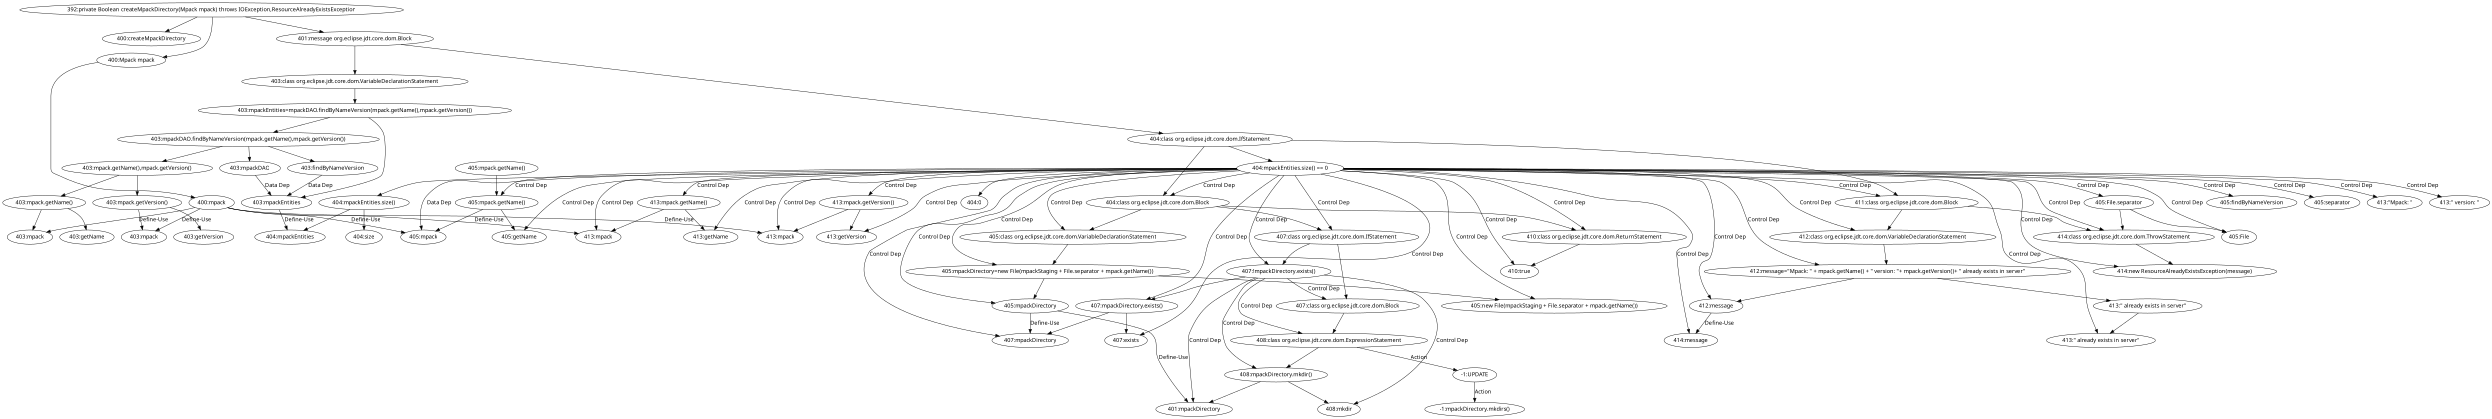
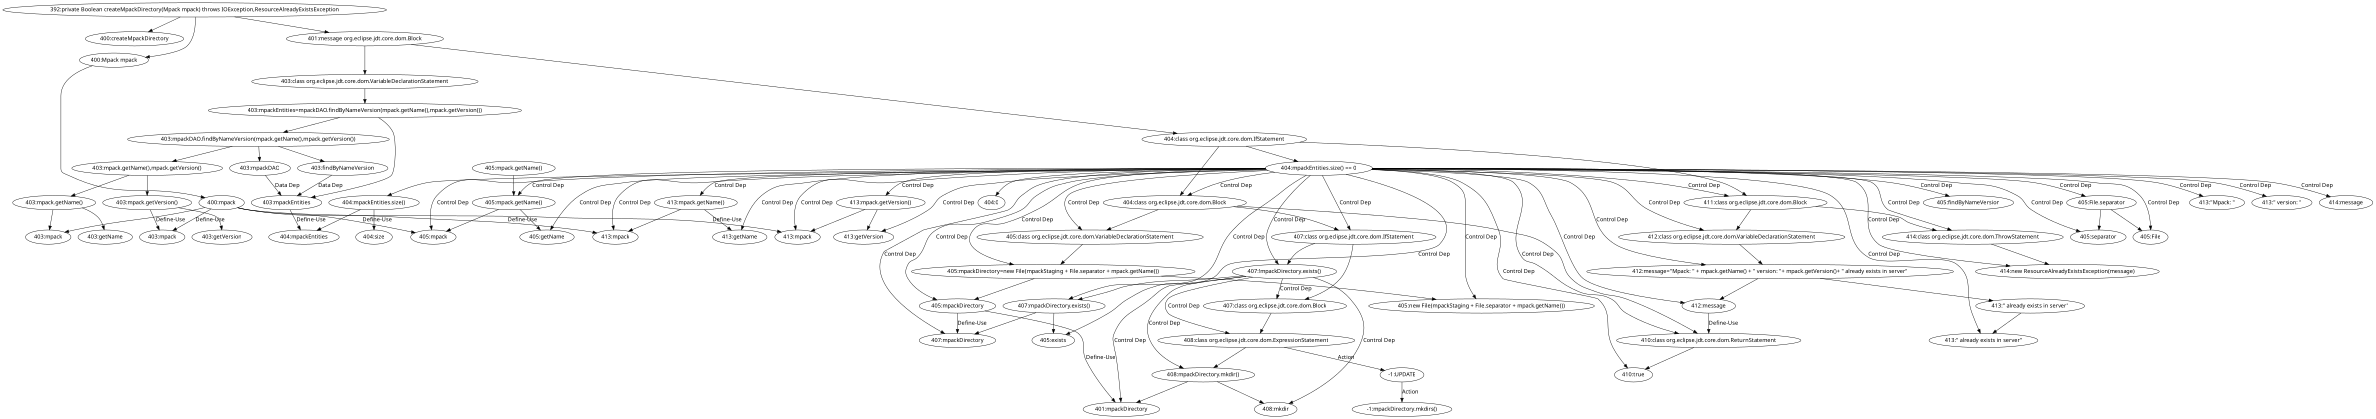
edge "404:mpackEntities.size() == 0" -> "405:mpack": label "Data Dep" -> "Control Dep"
edge "405:File.separator" -> "414:class org.eclipse.jdt.core.dom.ThrowStatement": now "405:File.separator" -> "405:separator"
edge "412:message" -> "414:message": now "412:message" -> "410:class org.eclipse.jdt.core.dom.ReturnStatement"
node "407:exists": label "407:exists" -> "405:exists"
